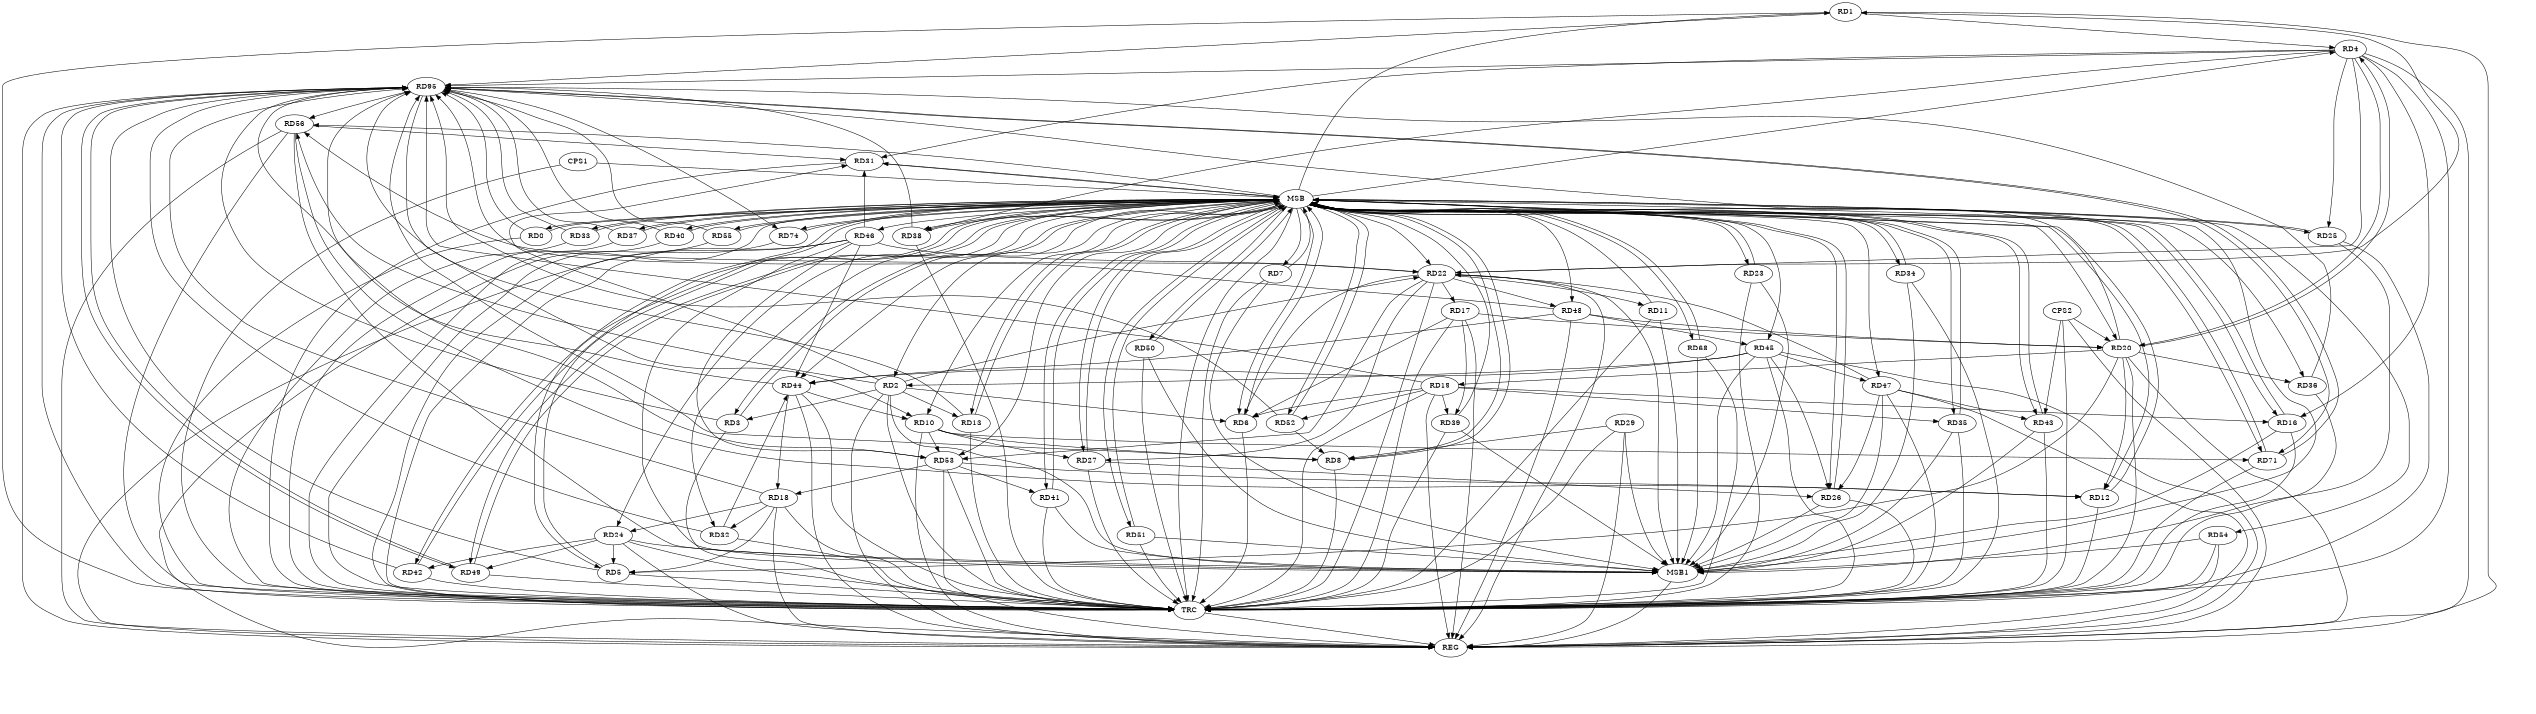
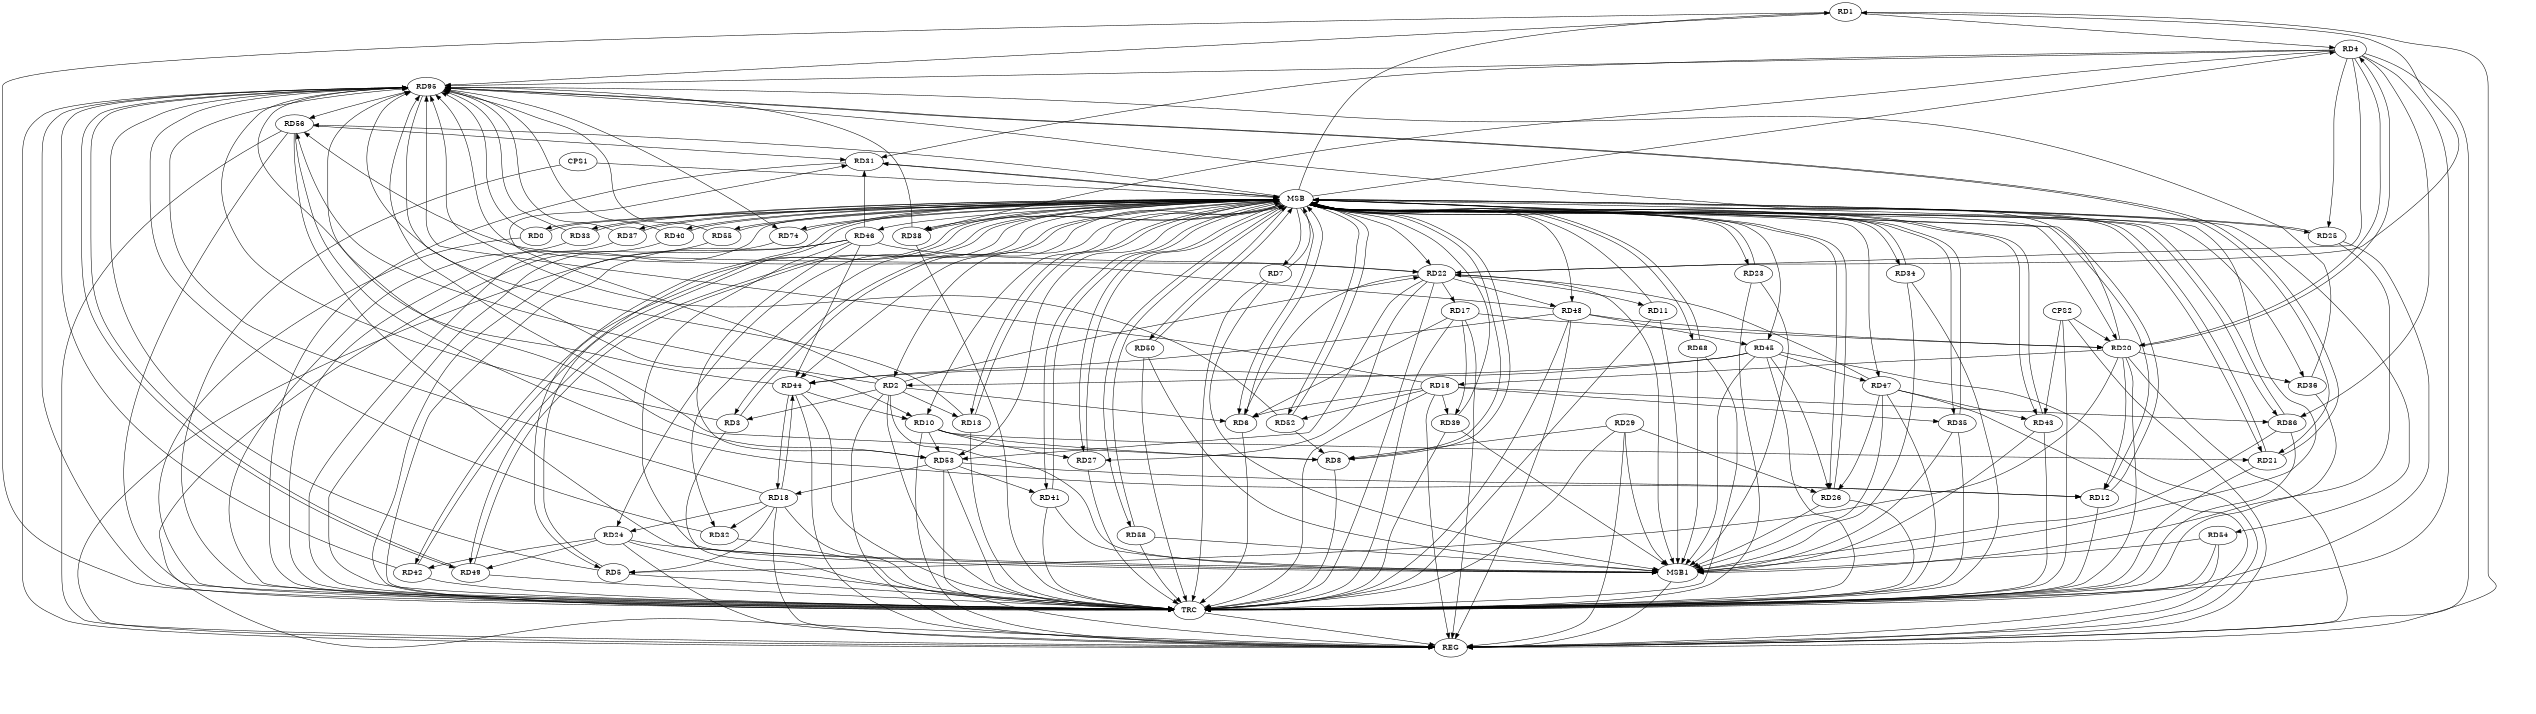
edge "MSB" -> "TRC": now "RD48" -> "TRC"
edge "RD22" -> "REG": removed
node "RD16": label "RD16" -> "RD86"
node "RD71": label "RD71" -> "RD21"
edge "RD32" -> "RD44": now "RD18" -> "RD44"
edge "RD27" -> "RD26": now "RD29" -> "RD26"
node "RD51": label "RD51" -> "RD58"
edge "RD24" -> "RD5": removed
